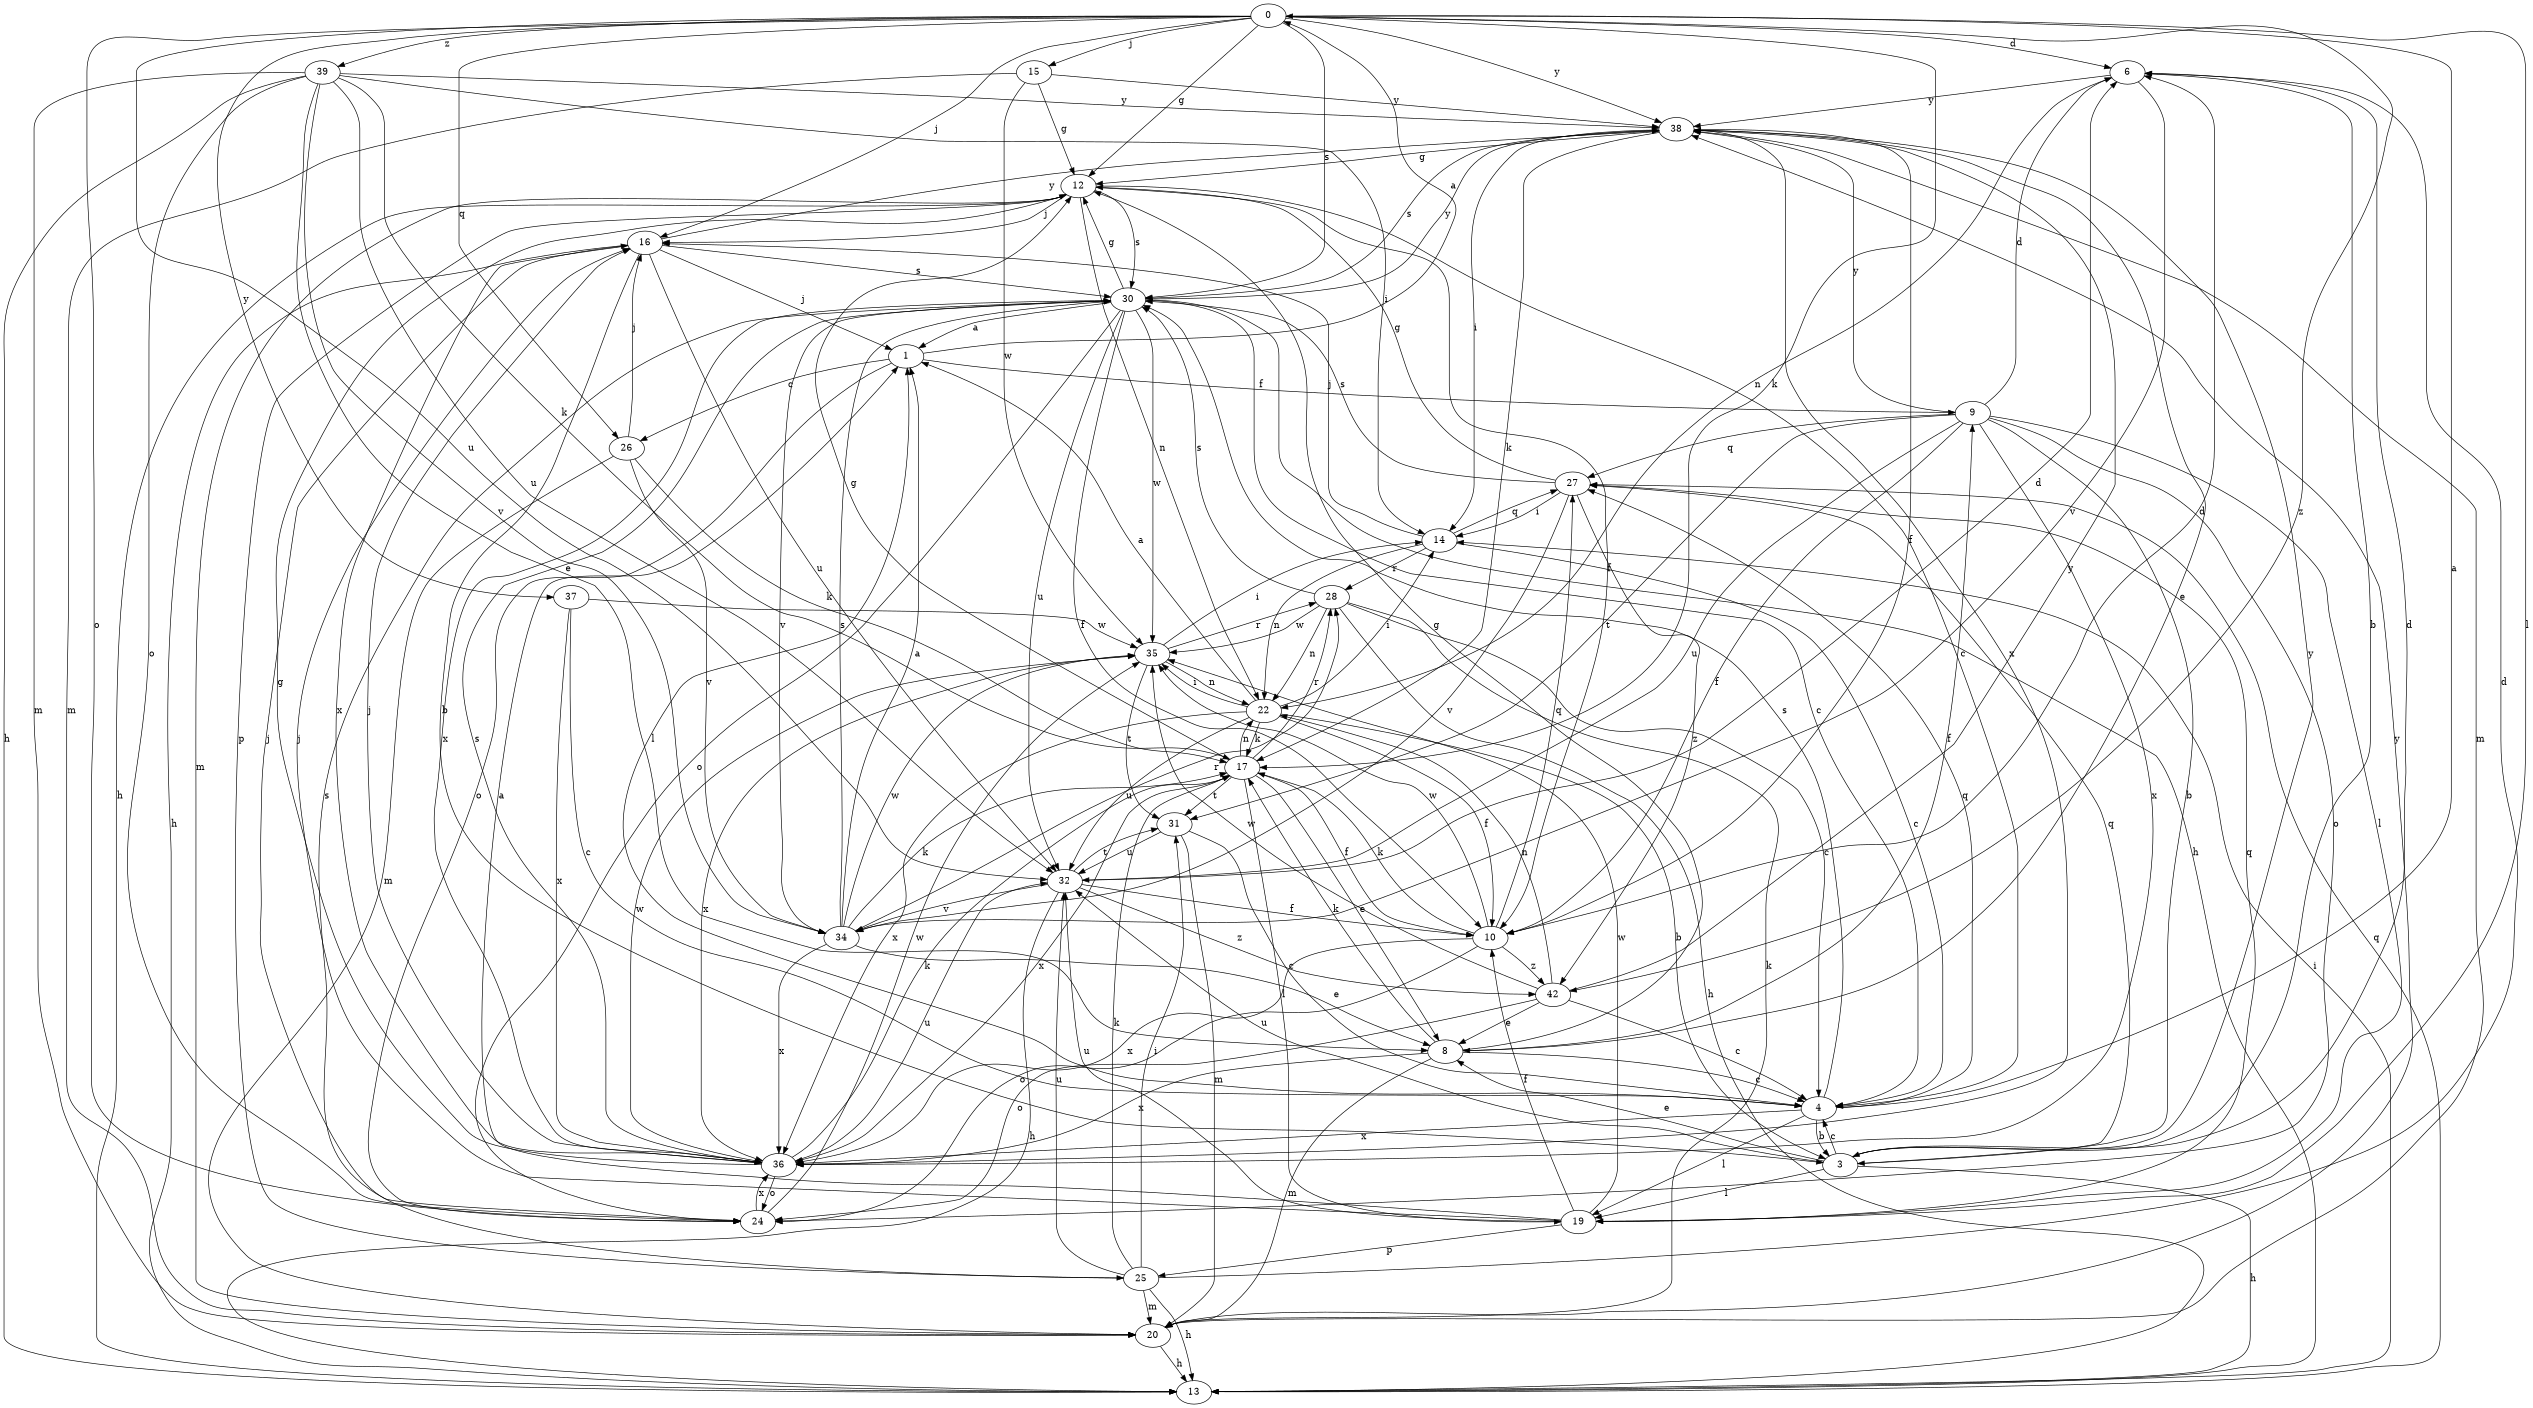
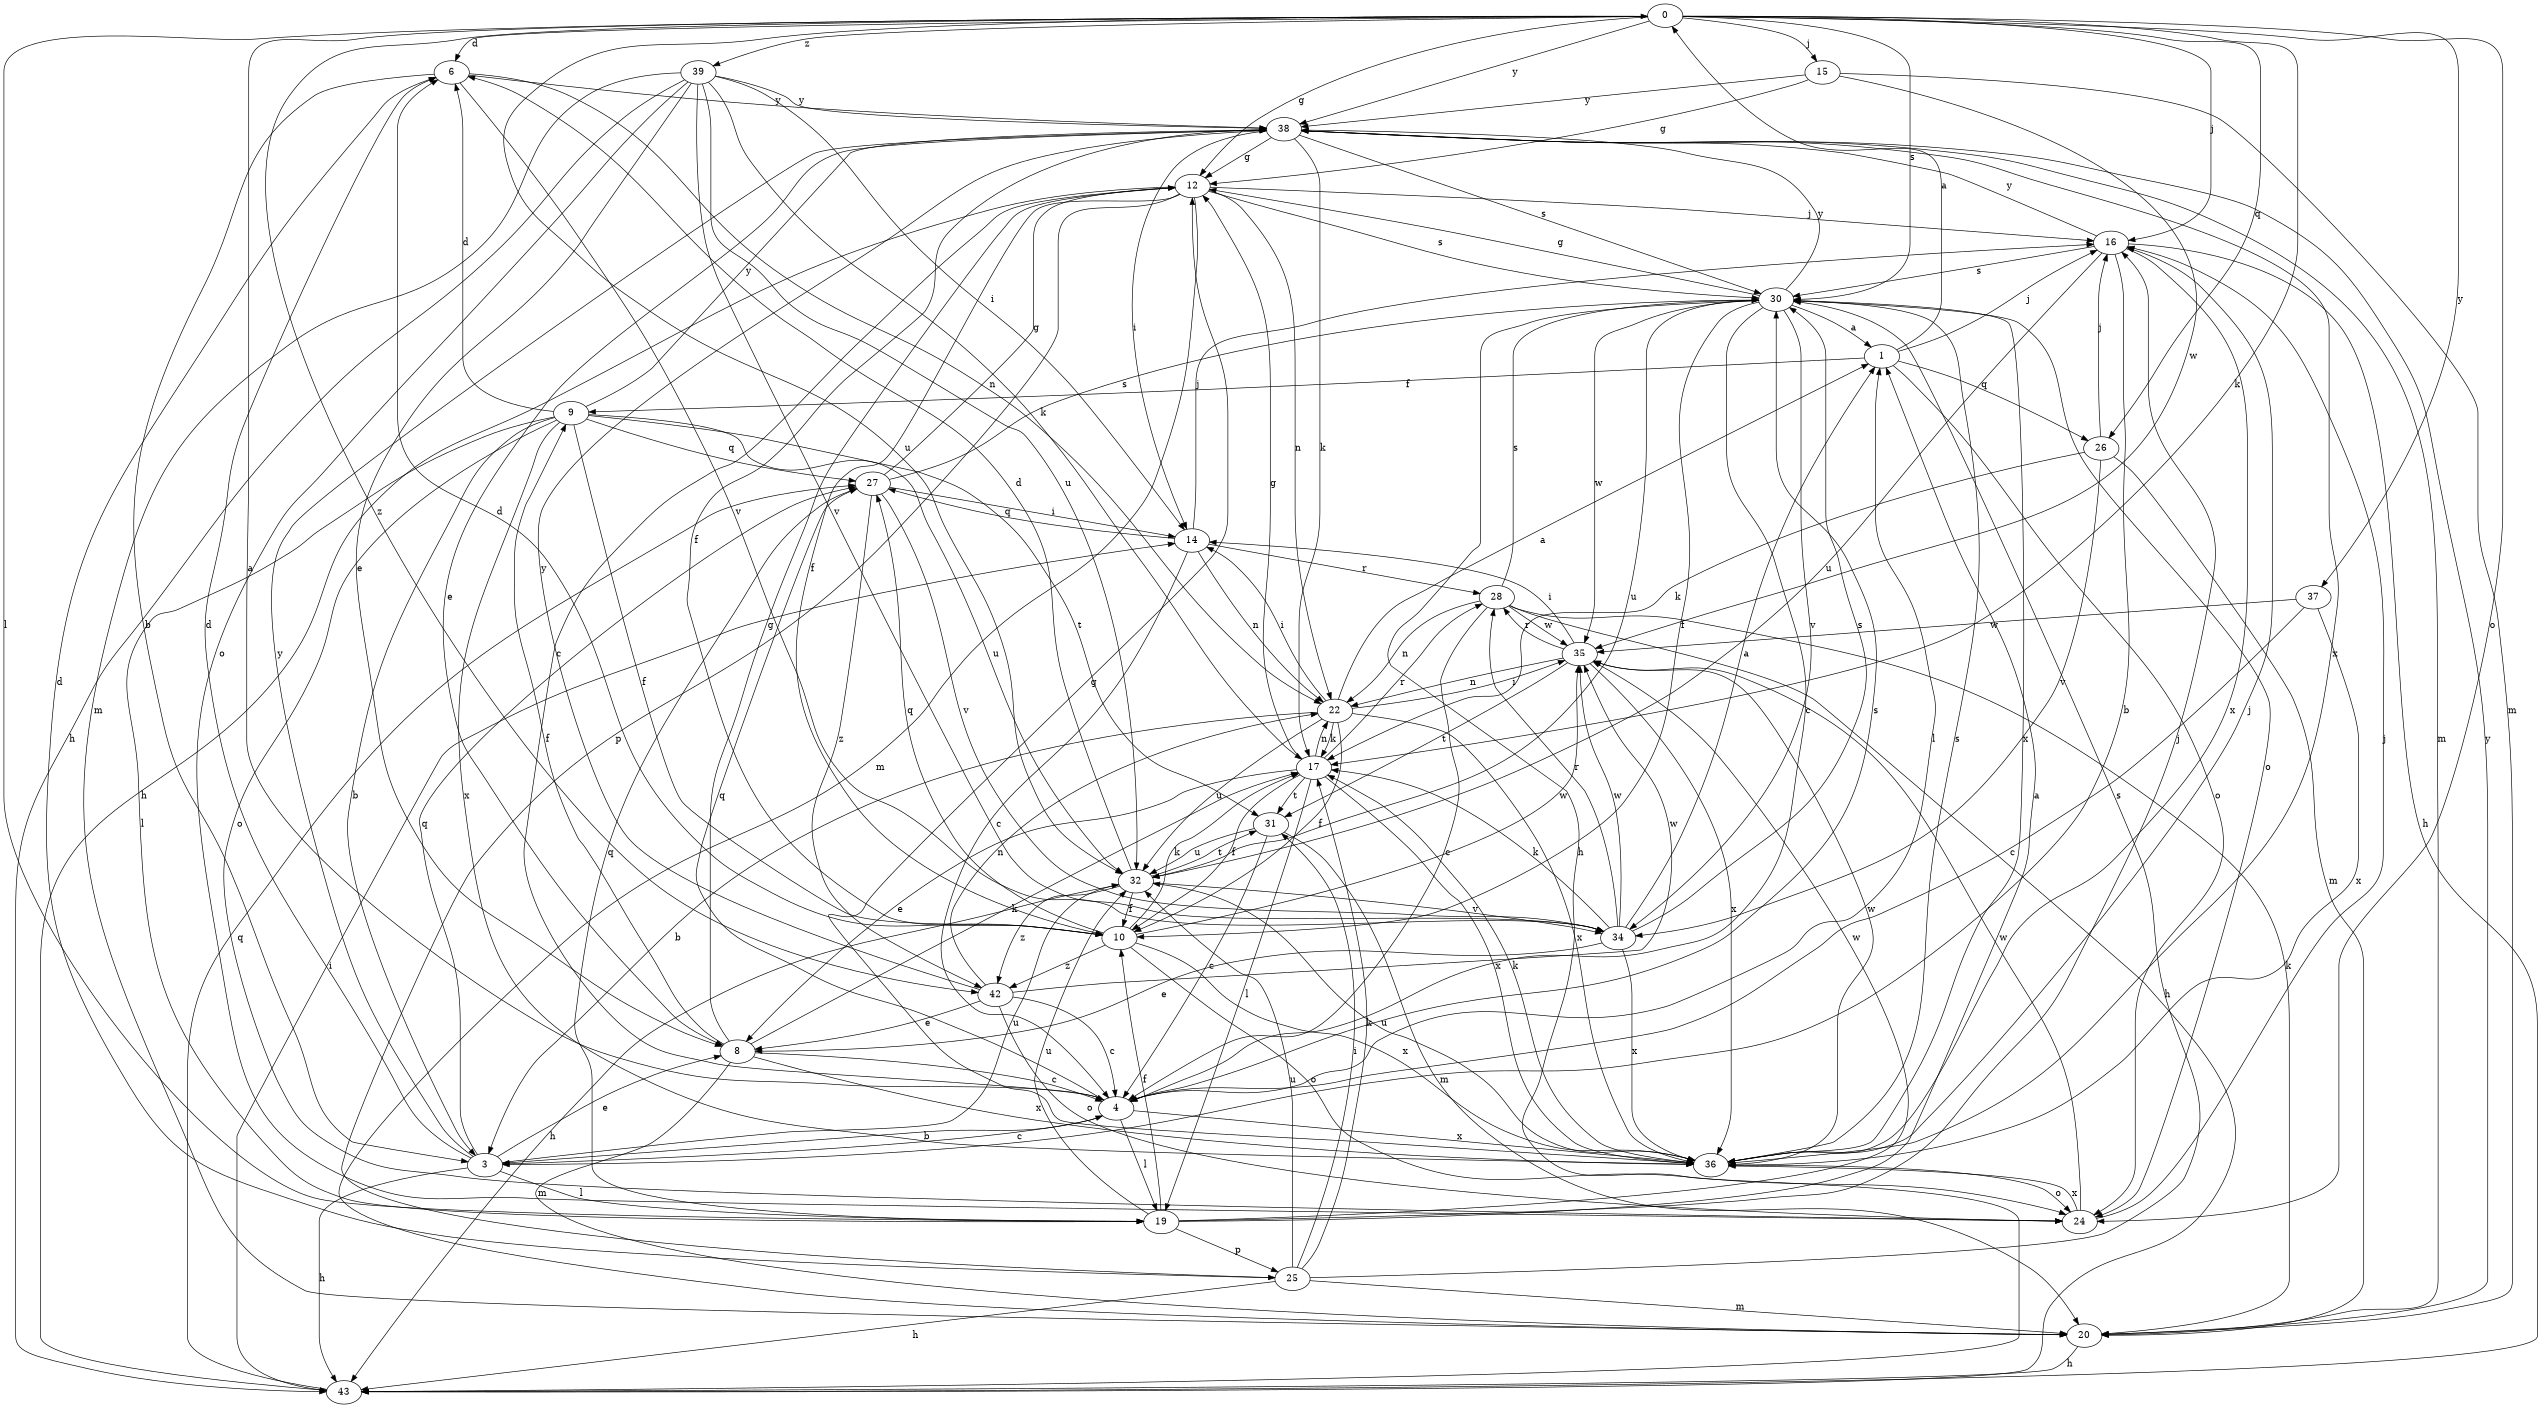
edge "16" -> "1": reversed
edge "1" -> "26": label "c" -> "q"
node "13": label "13" -> "43"
